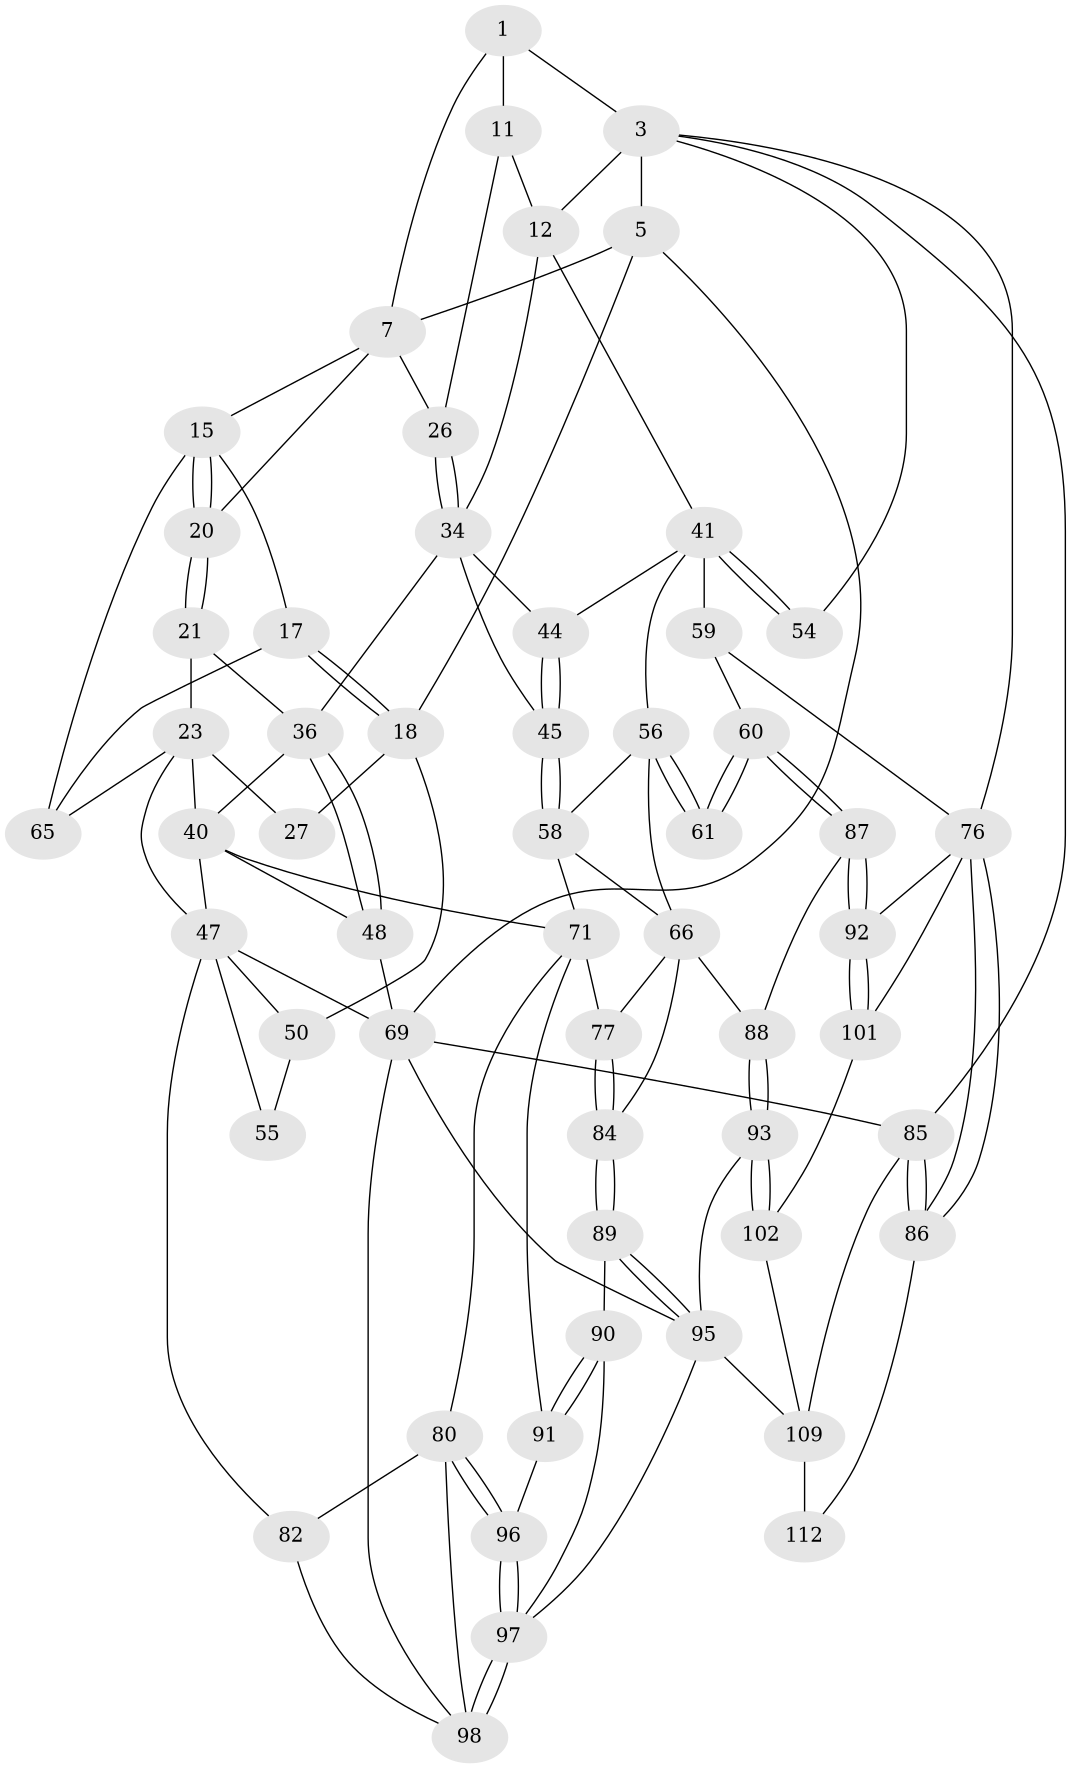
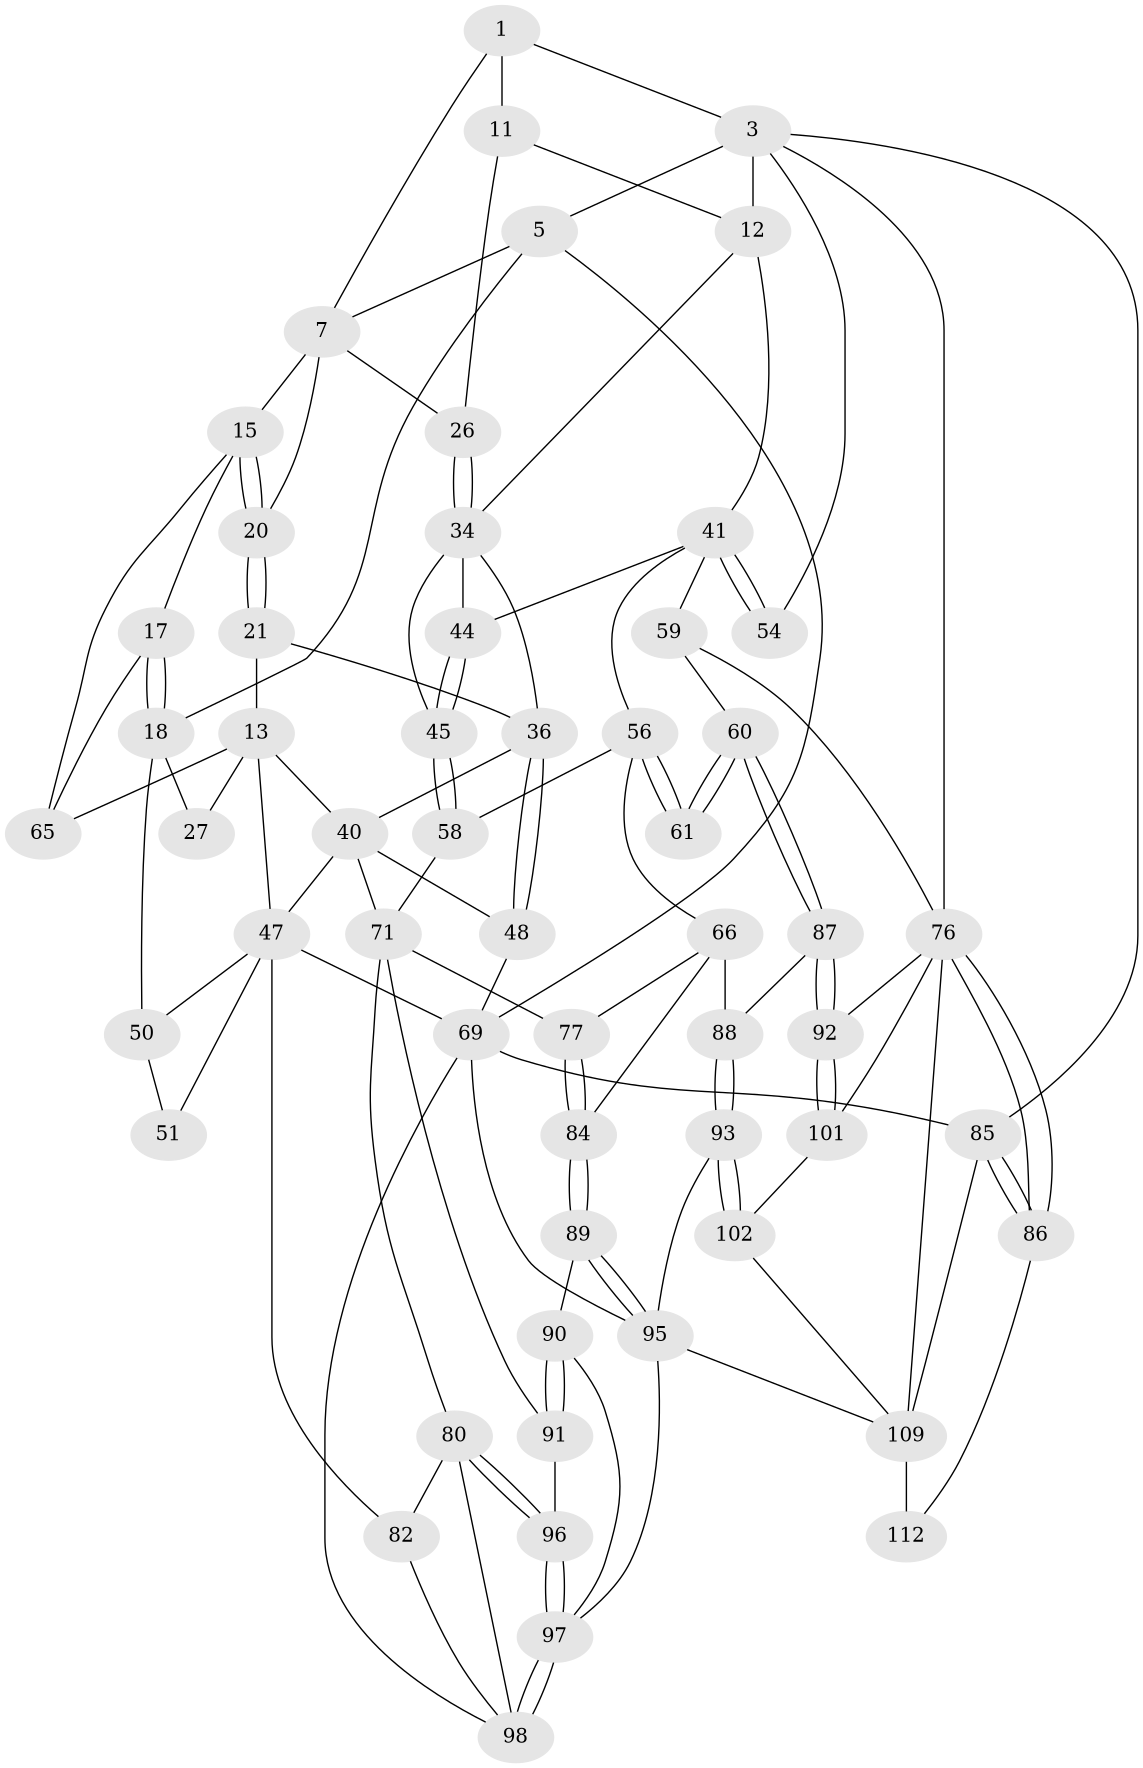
node "23": label "23" -> "13"
edge "58" -- "66": removed
node "55": label "55" -> "51"
edge "76" -- "109": added
